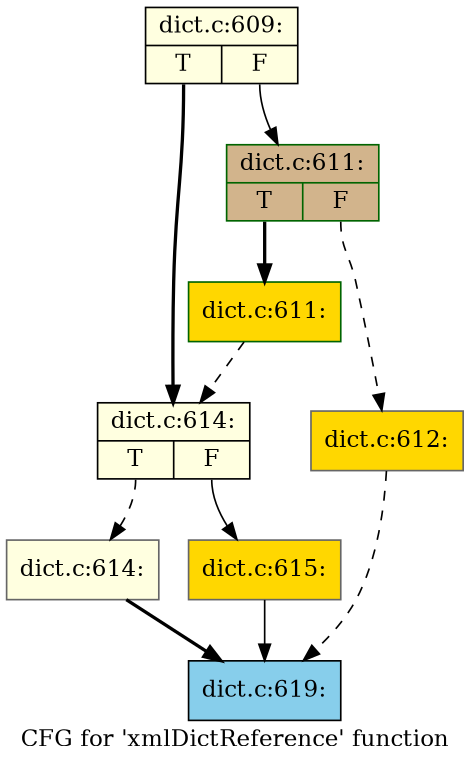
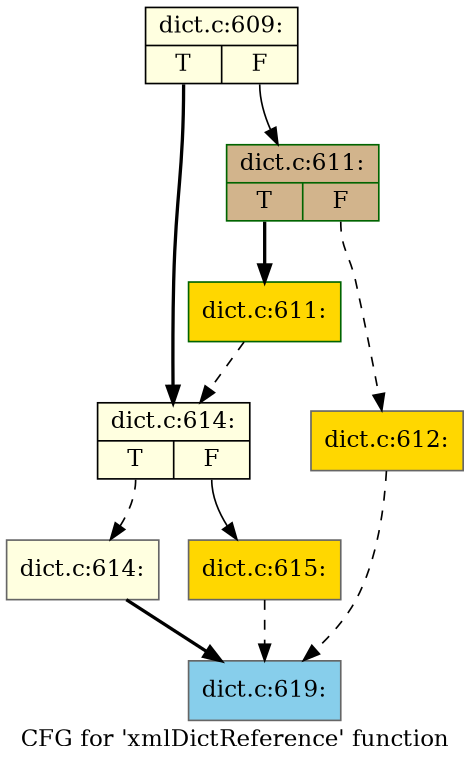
edge "dict.c:615:" -> "dict.c:619:": style solid -> dashed
node "dict.c:619:": color black -> gray40
